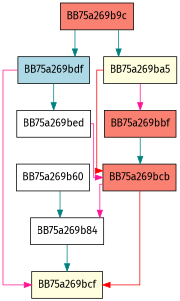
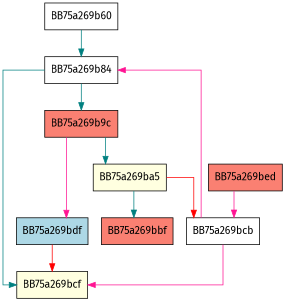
edge "BB75a269b9c" -> "BB75a269bdf": color teal -> deeppink
edge "BB75a269bdf" -> "BB75a269bed": removed
edge "BB75a269b84" -> "BB75a269b9c": added
edge "BB75a269ba5" -> "BB75a269bbf": color deeppink -> teal
node "BB75a269bed": fillcolor white -> salmon
edge "BB75a269bbf" -> "BB75a269bcb": removed
node "BB75a269bcb": fillcolor salmon -> white
edge "BB75a269bdf" -> "BB75a269bcf": color deeppink -> red
edge "BB75a269bcb" -> "BB75a269bcf": color red -> deeppink
